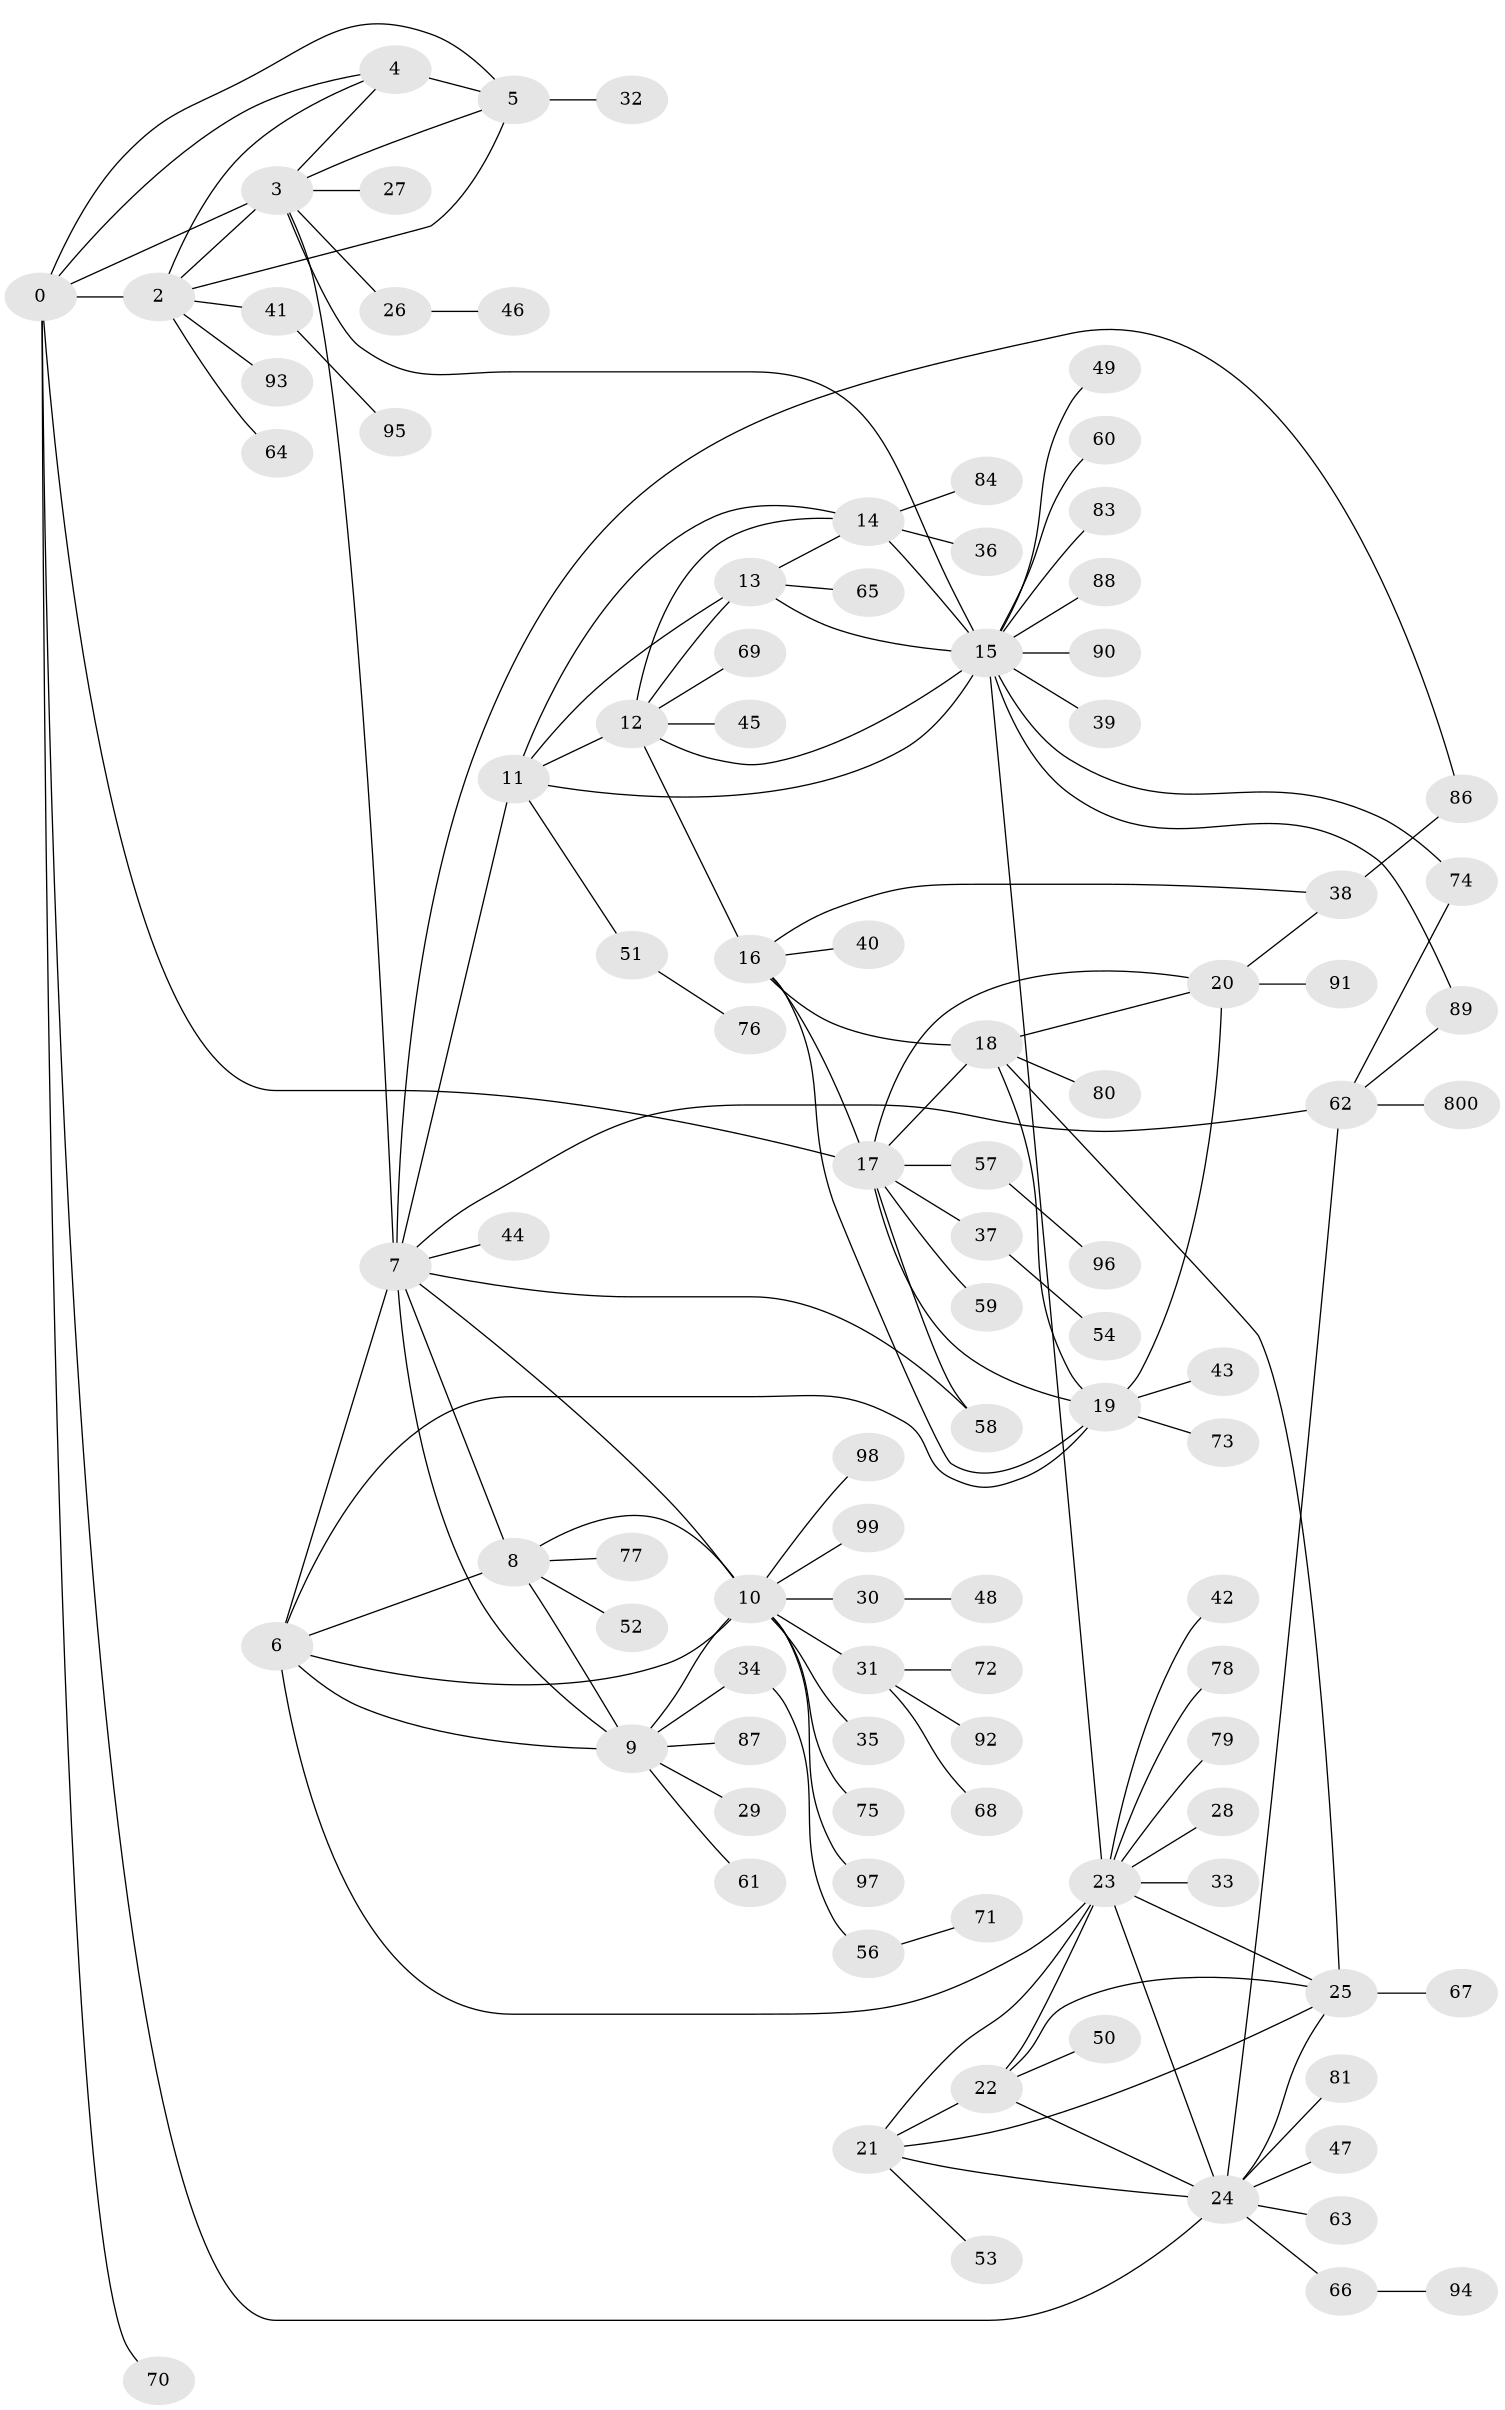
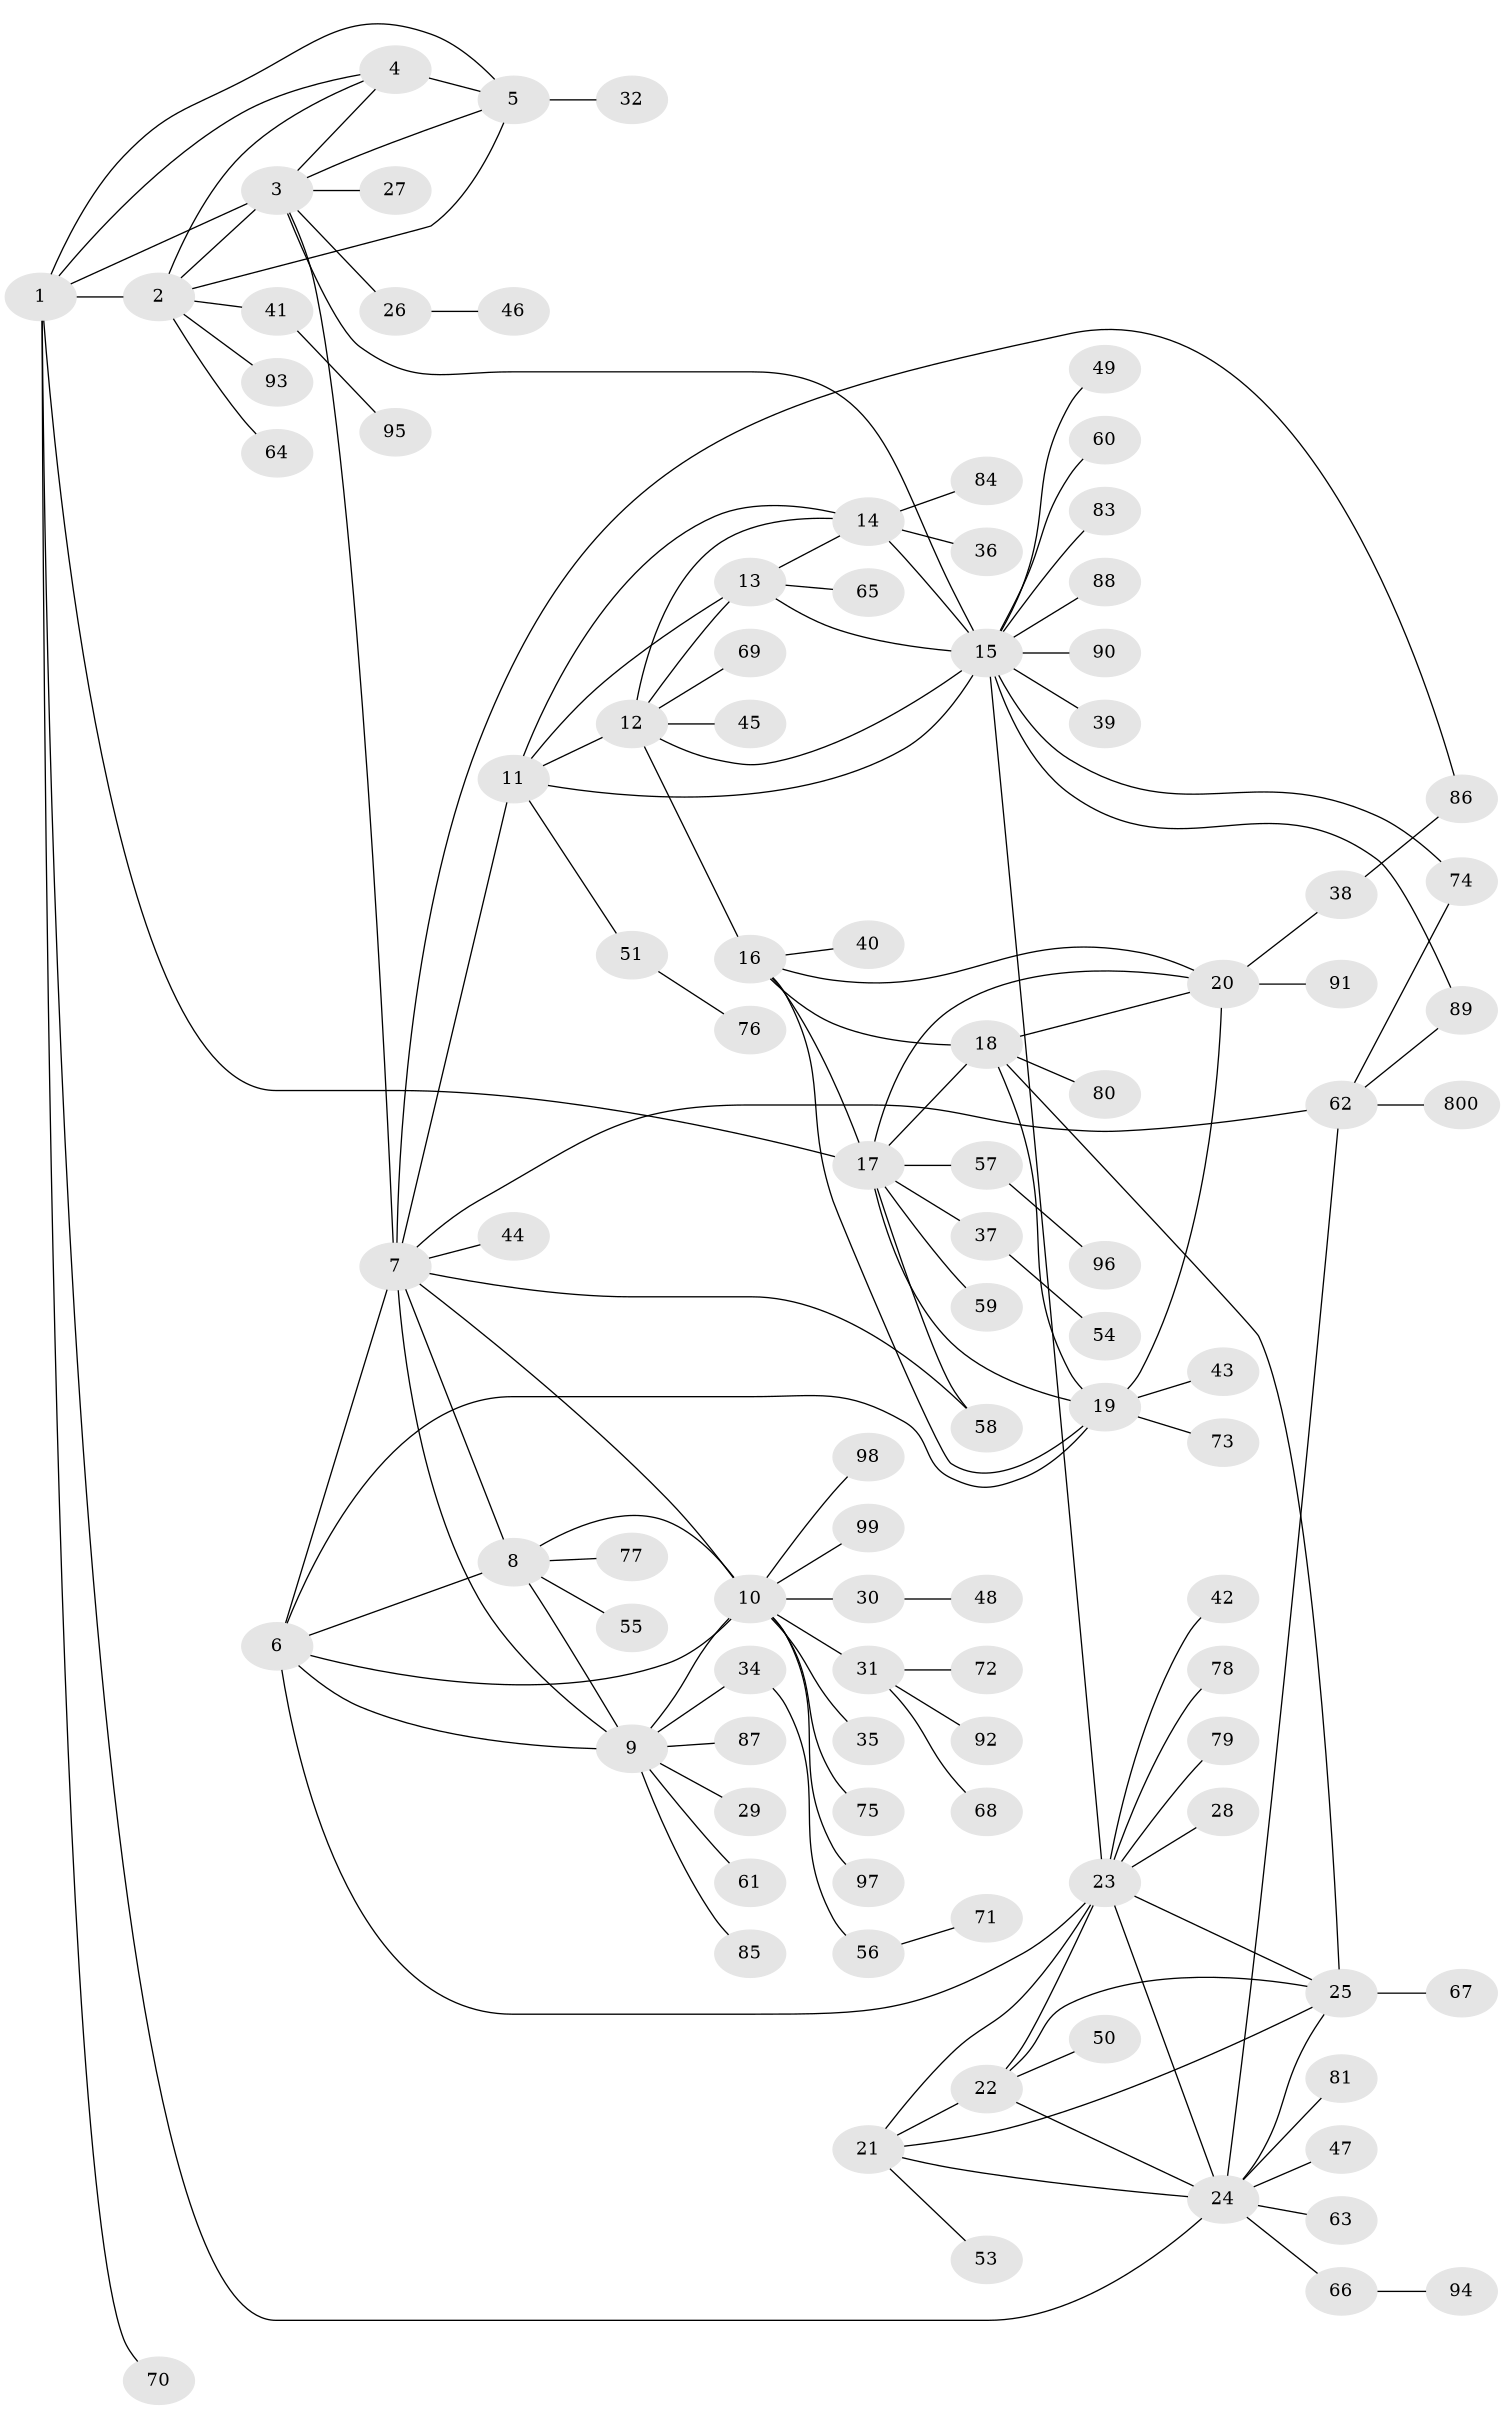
node "0": label "0" -> "1"
edge "38" -- "16": now "20" -- "16"
node "52": label "52" -> "55"
node "33": removed
node "85": added
